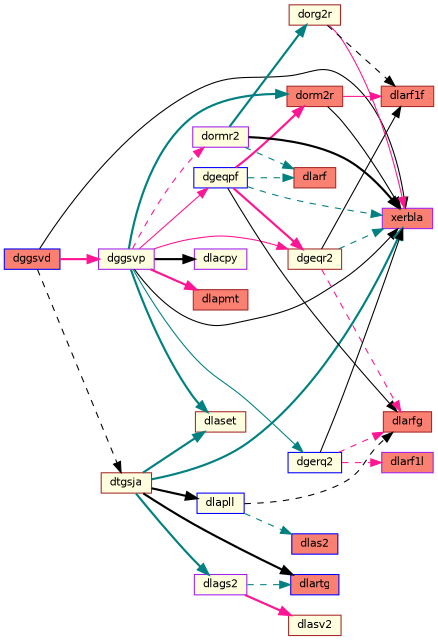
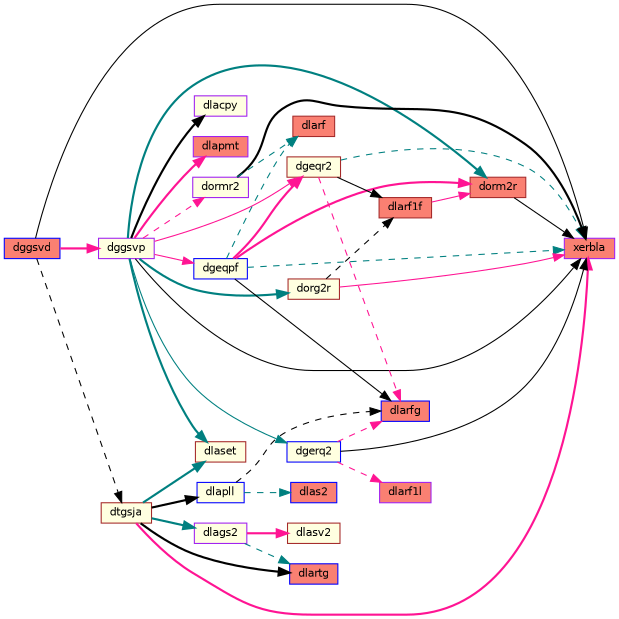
edge "dormr2" -> "dorg2r": now "dggsvp" -> "dorg2r"
edge "dorm2r" -> "dlarf1f": reversed
node "dlapmt": color brown -> purple
edge "dtgsja" -> "xerbla": color teal -> deeppink
node "dlarfg": color brown -> blue
